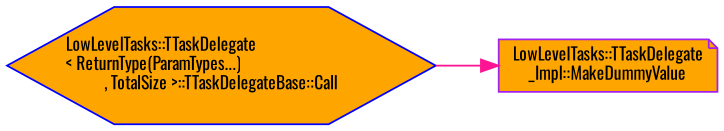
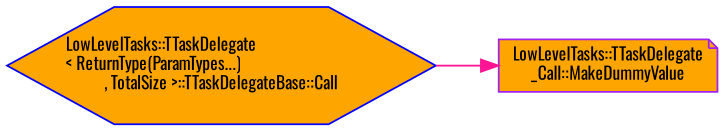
node "LowLevelTasks::TTaskDelegate _Impl::MakeDummyValue": label "LowLevelTasks::TTaskDelegate _Impl::MakeDummyValue" -> "LowLevelTasks::TTaskDelegate _Call::MakeDummyValue"
